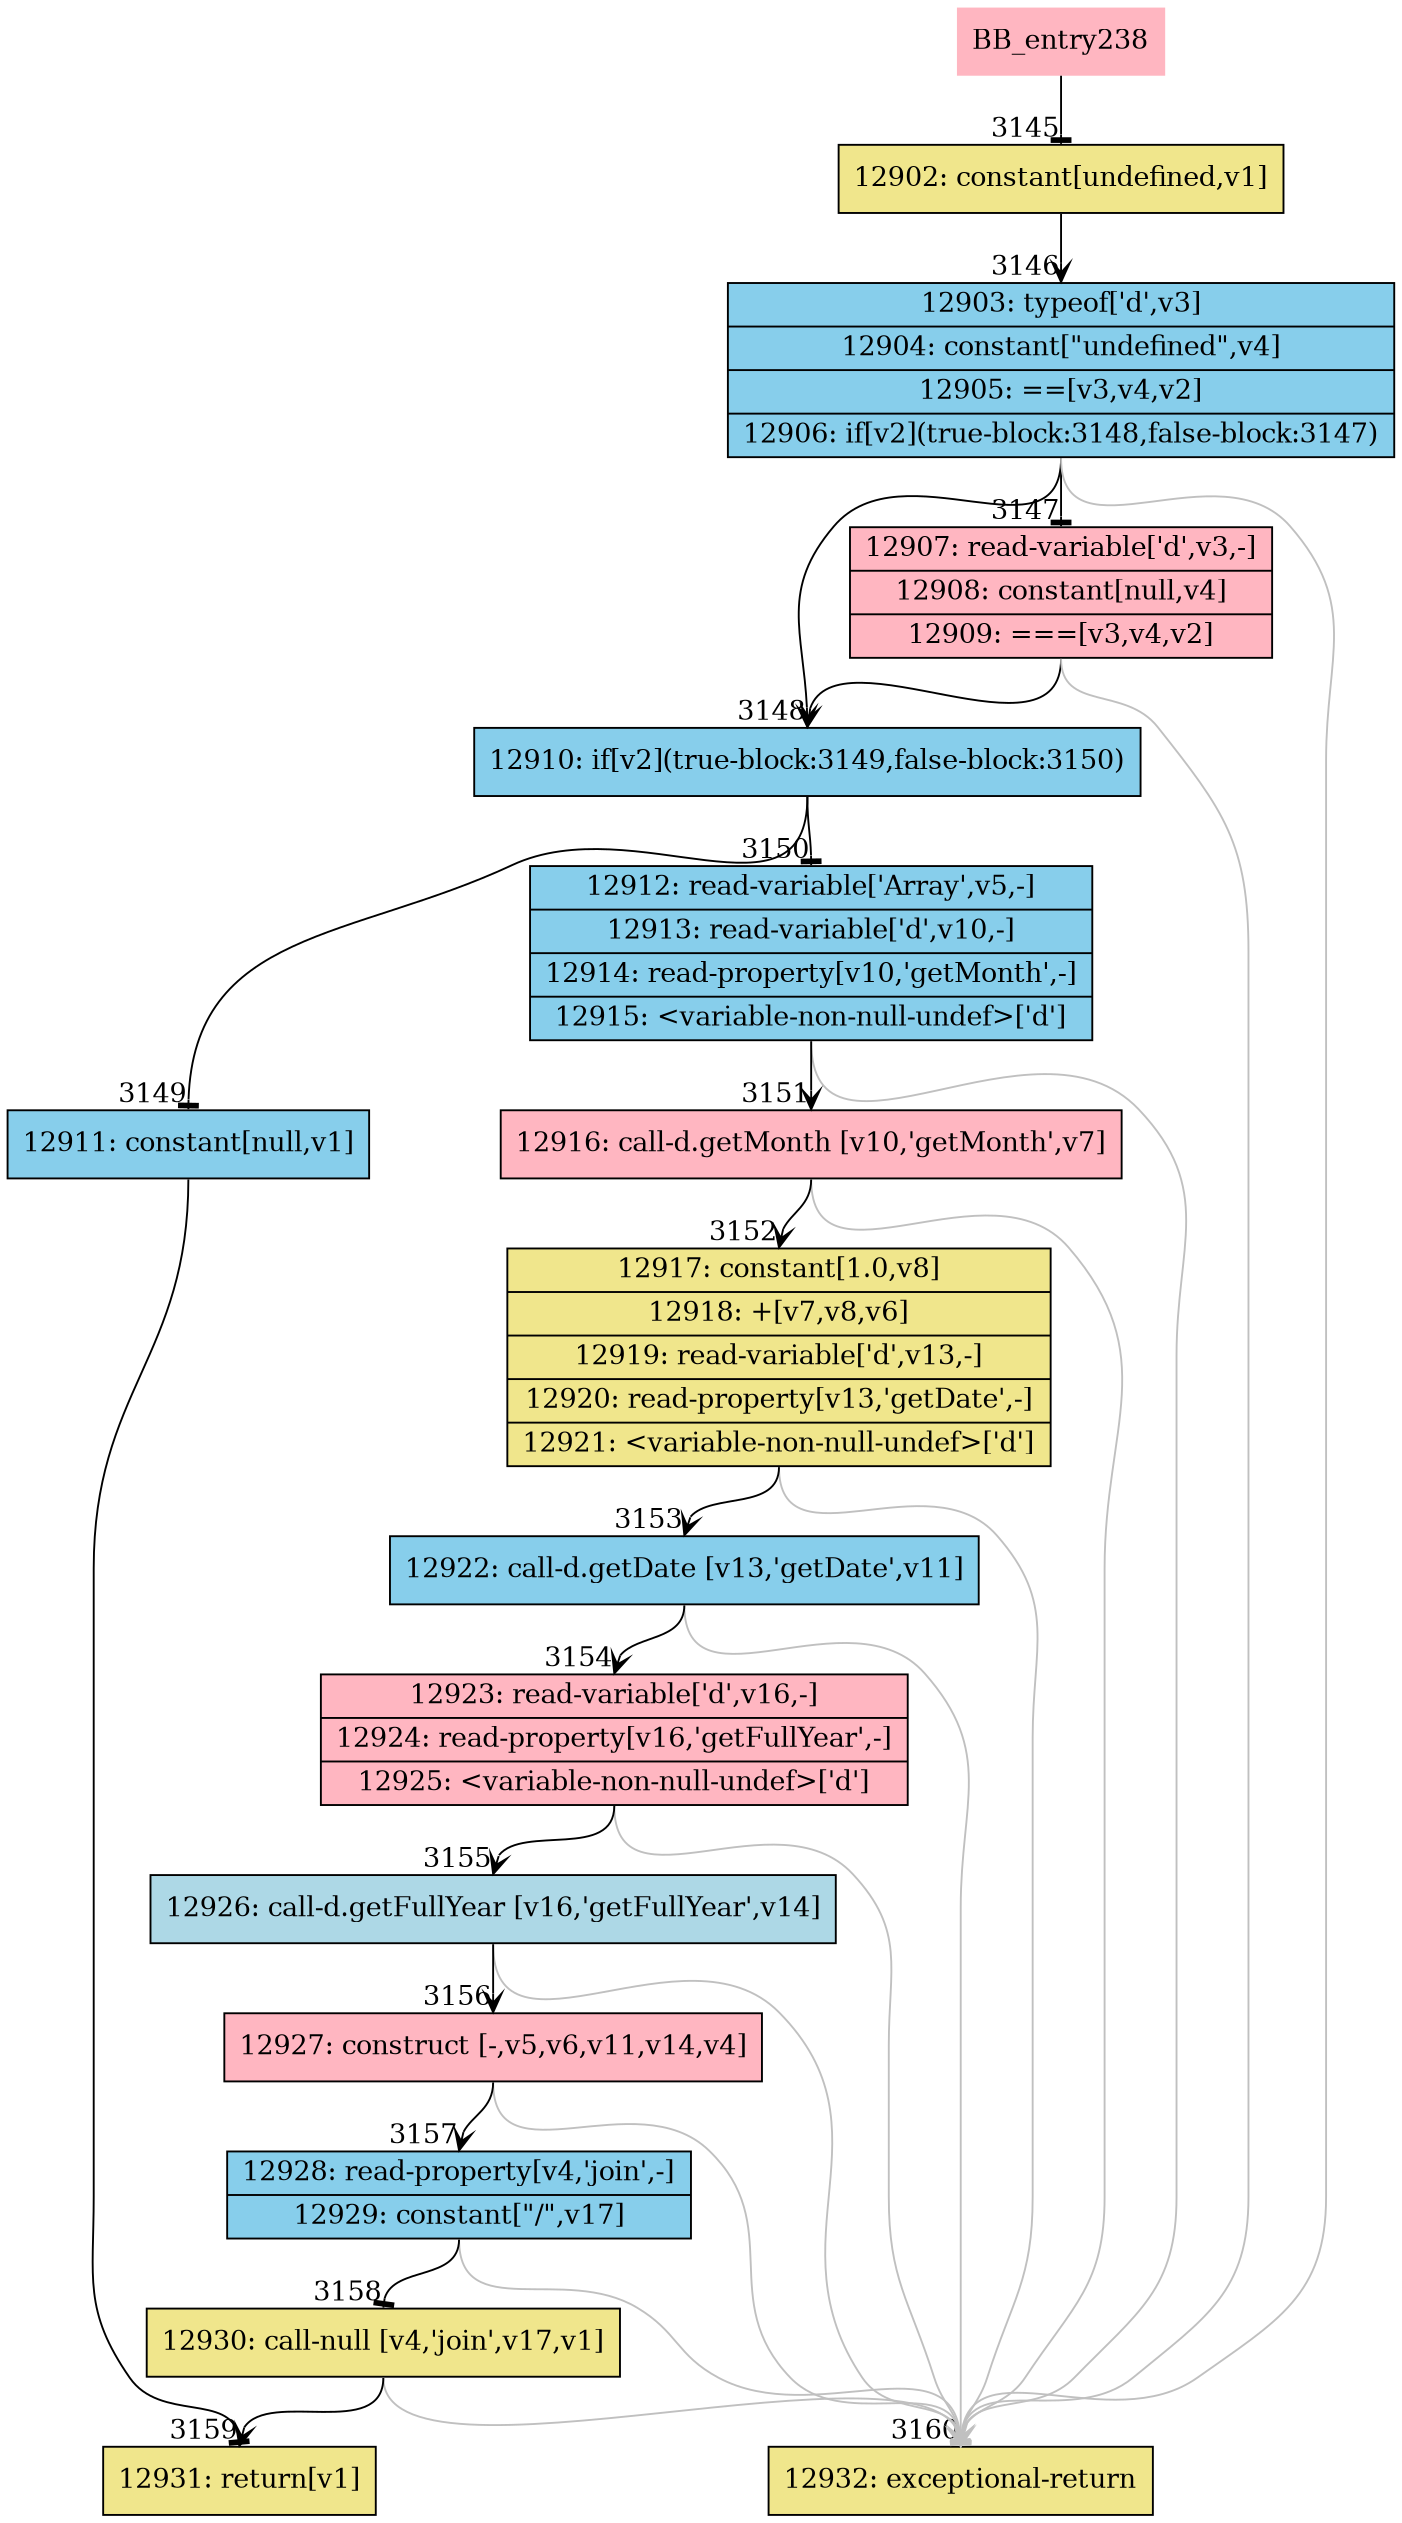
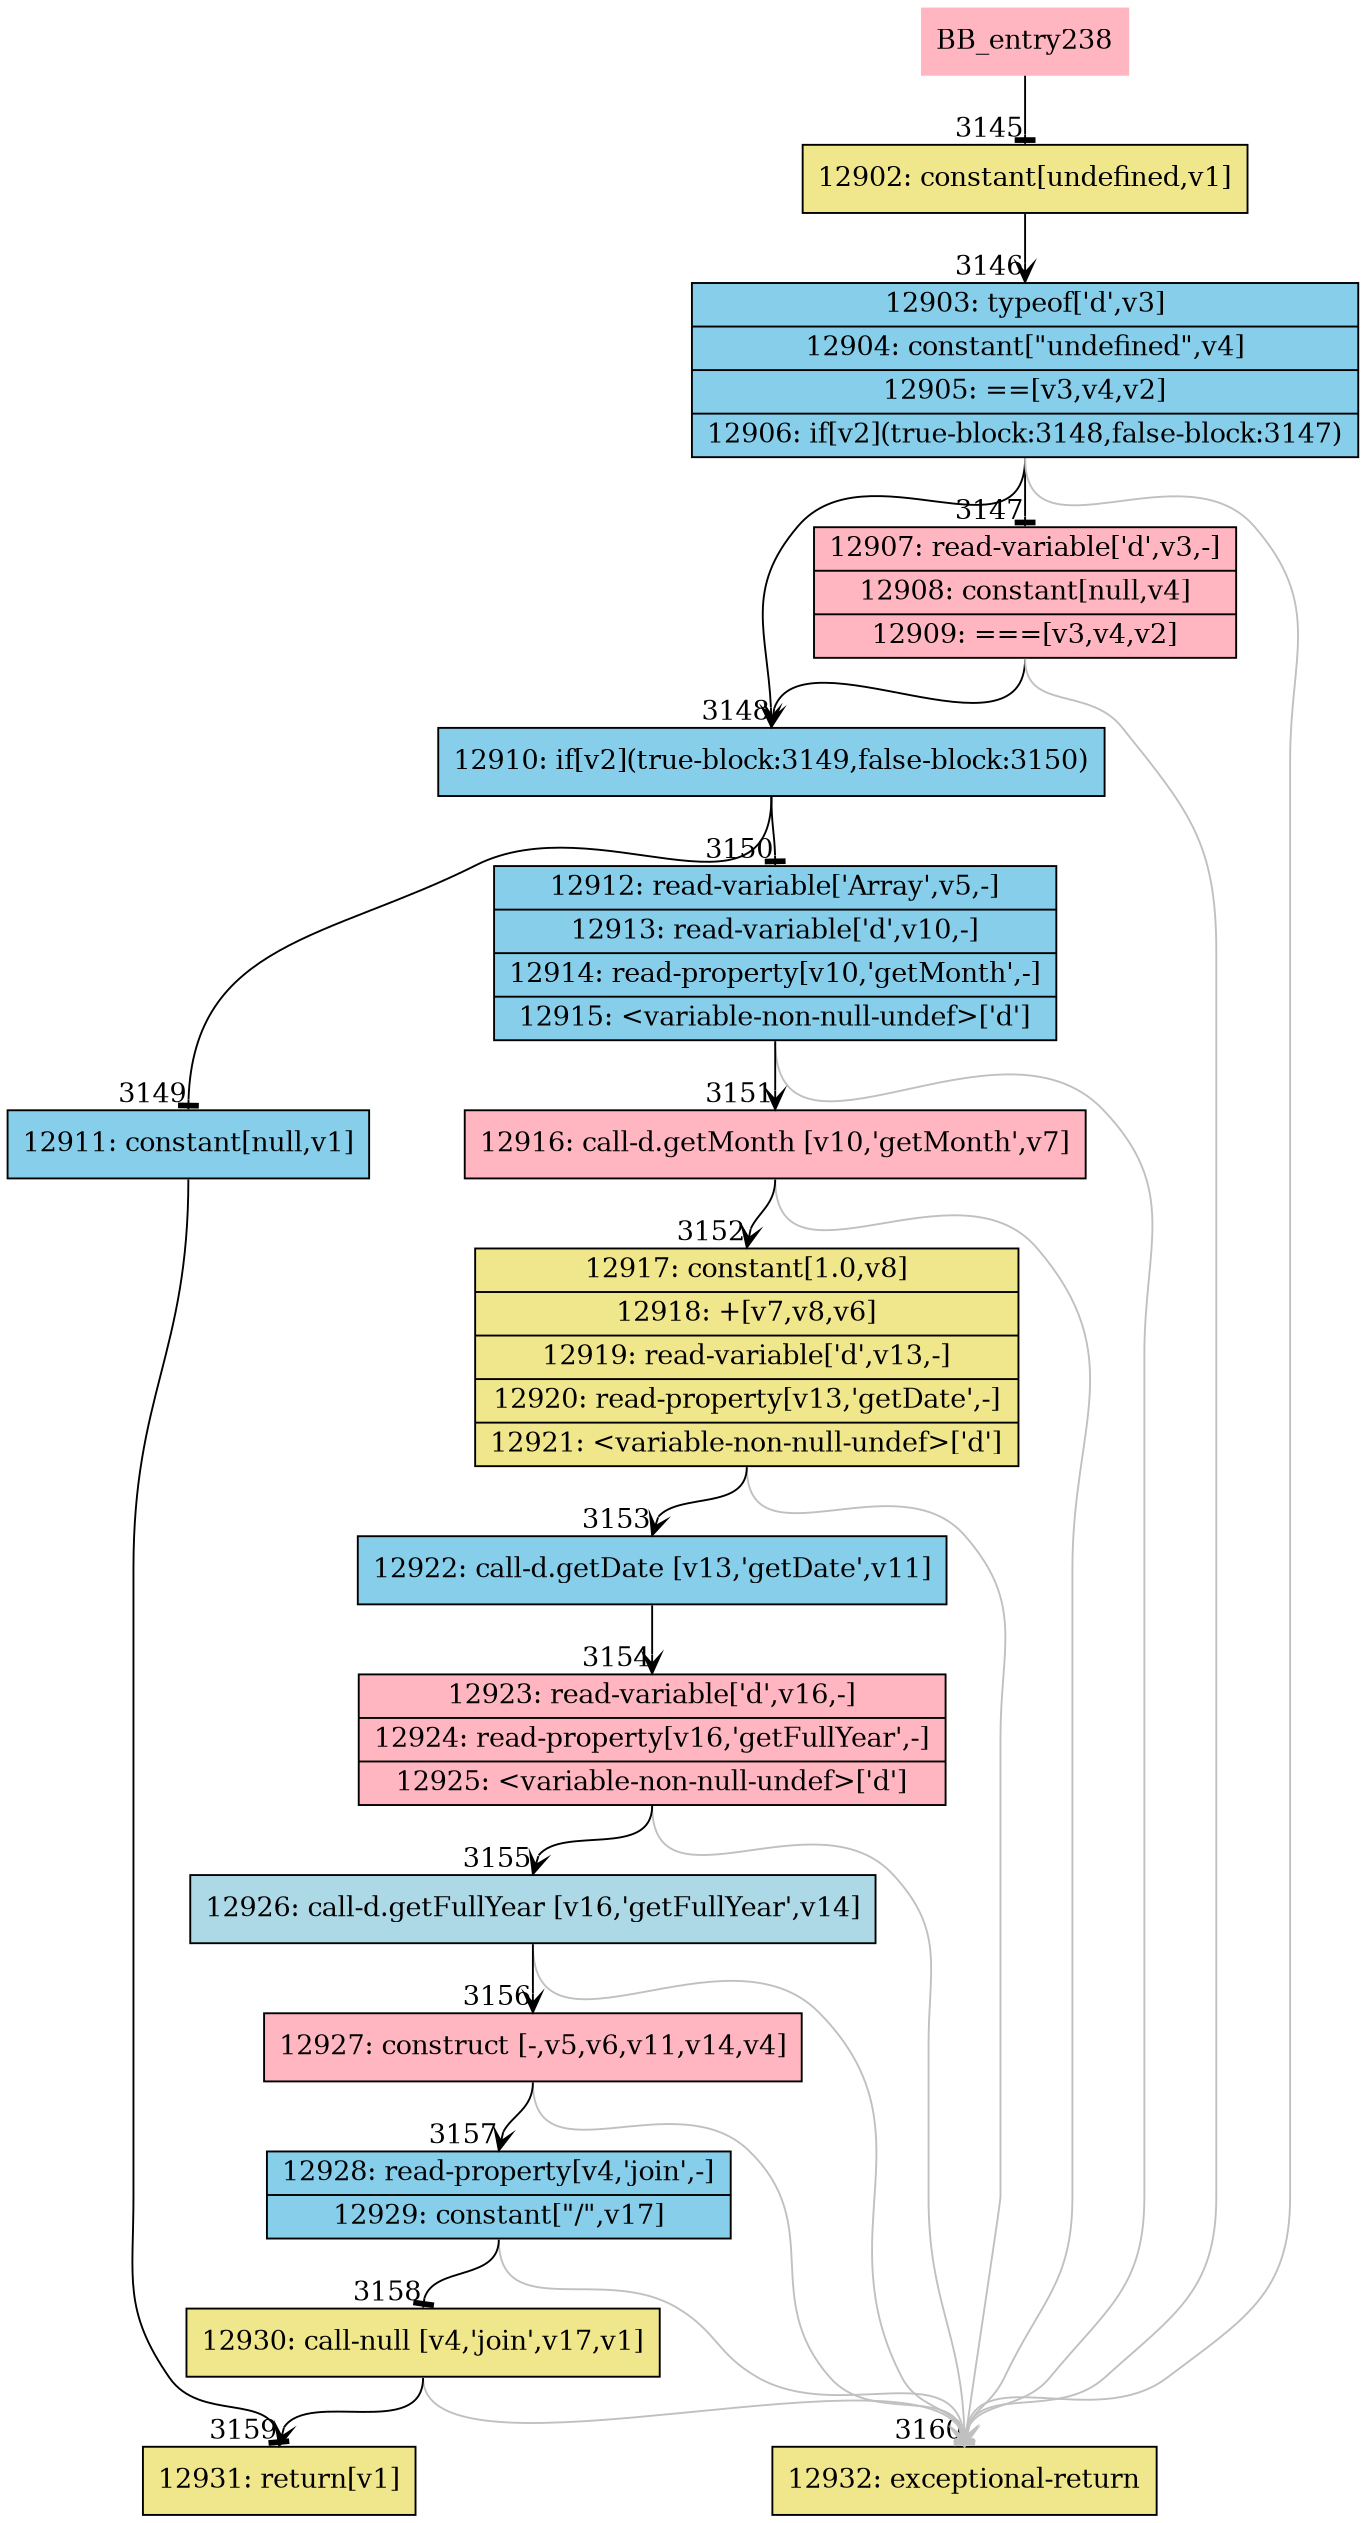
edge "12922: call-d.getDate [v13,'getDate',v11]" -> "12932: exceptional-return": removed
